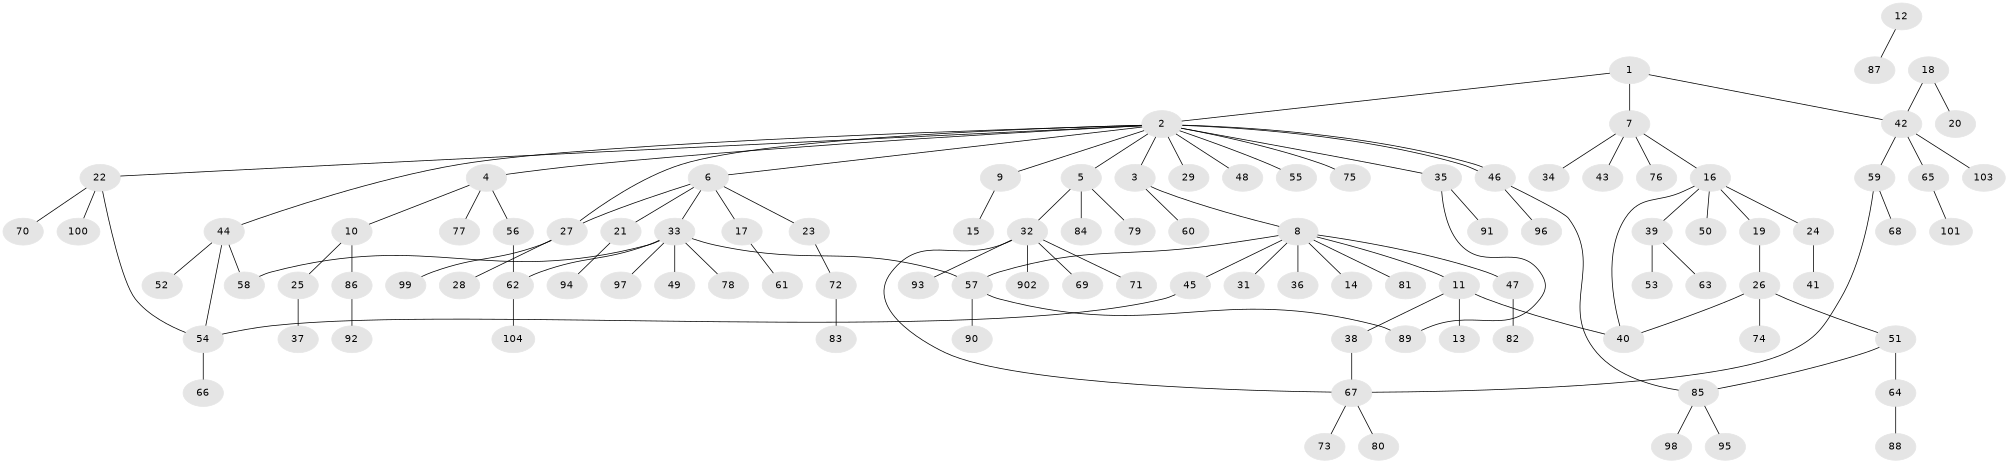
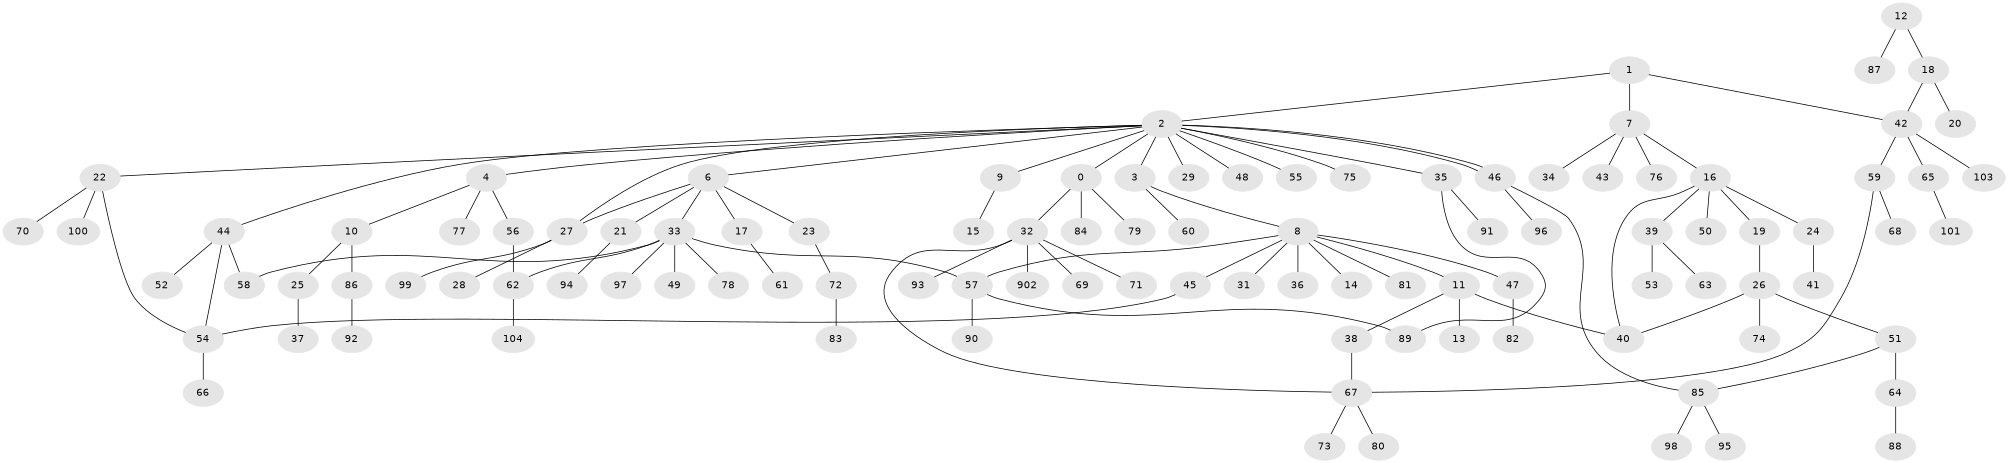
edge "12" -- "18": added
node "5": label "5" -> "0"
